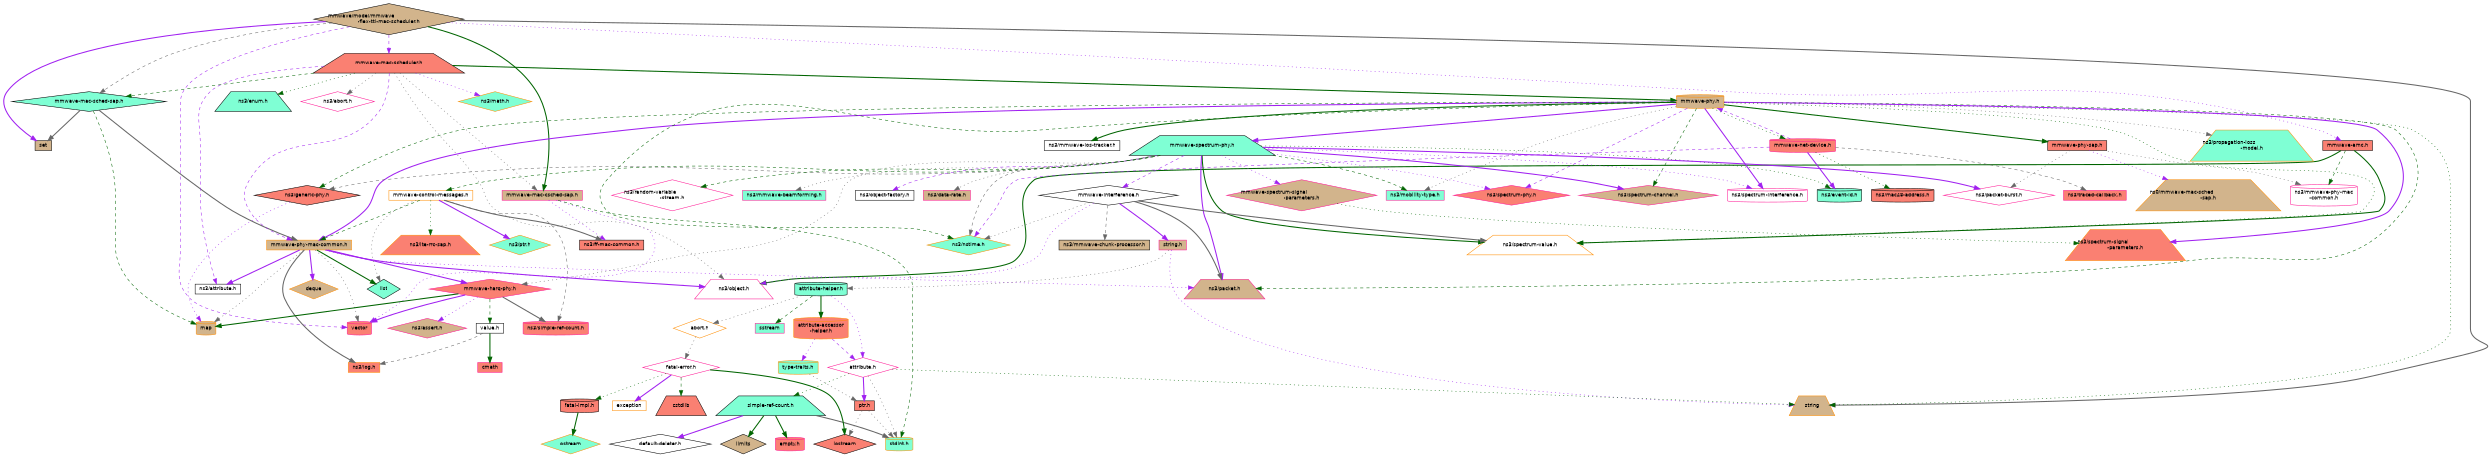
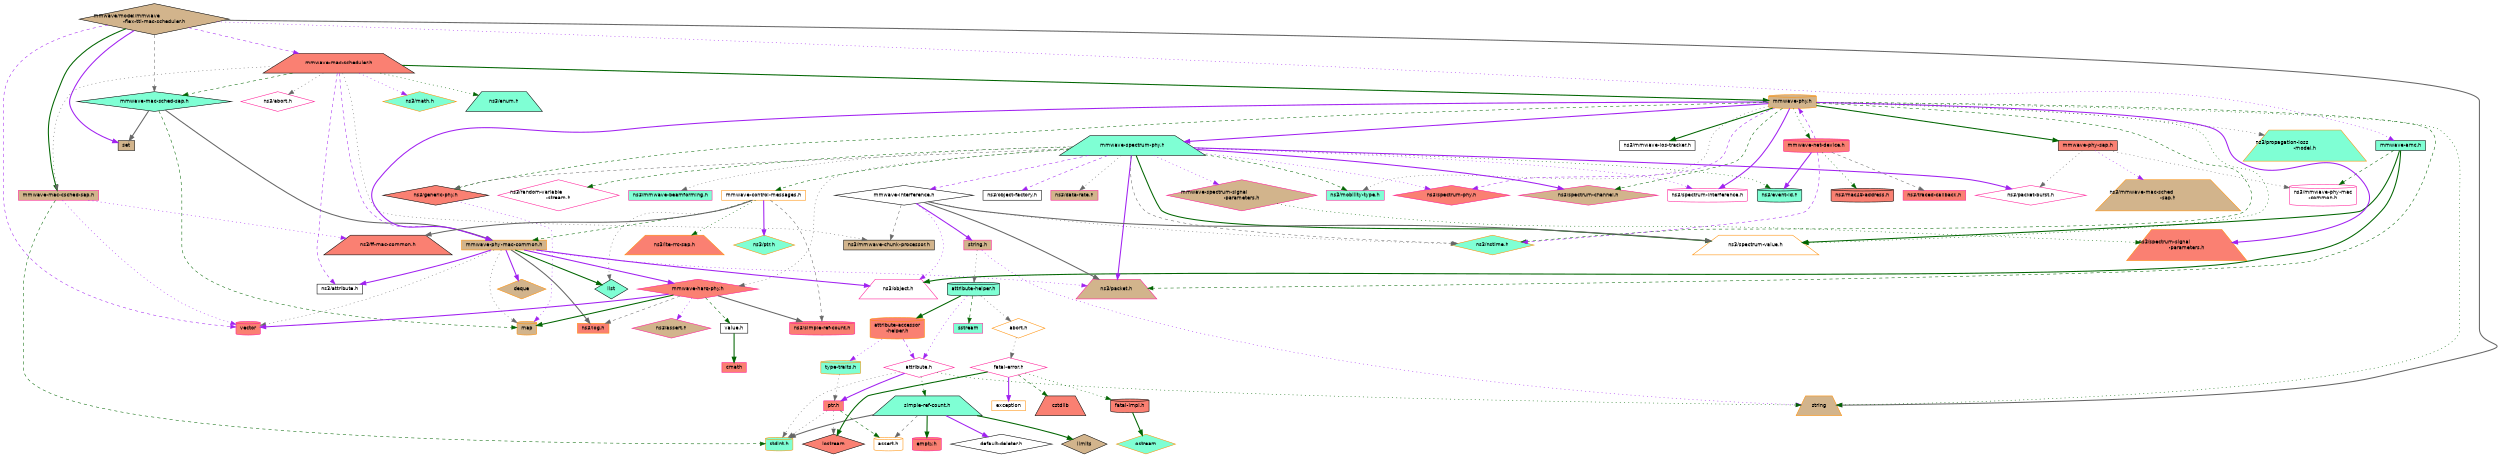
node "mmwave-amc.h": fillcolor salmon -> aquamarine
node "ns0/mmwave-mac-sched -sap.h": label "ns0/mmwave-mac-sched -sap.h" -> "ns3/mmwave-mac-sched -sap.h"
edge "mmwave-mac-scheduler.h" -> "ns3/object.h": now "mmwave-mac-scheduler.h" -> "ns3/mmwave-chunk-processor.h"
node "ns3/ff-mac-common.h": shape box -> trapezium
edge "value.h" -> "ns3/log.h": now "mmwave-harq-phy.h" -> "ns3/log.h"
node "ptr.h": color black -> deeppink
node "assert.h": added
